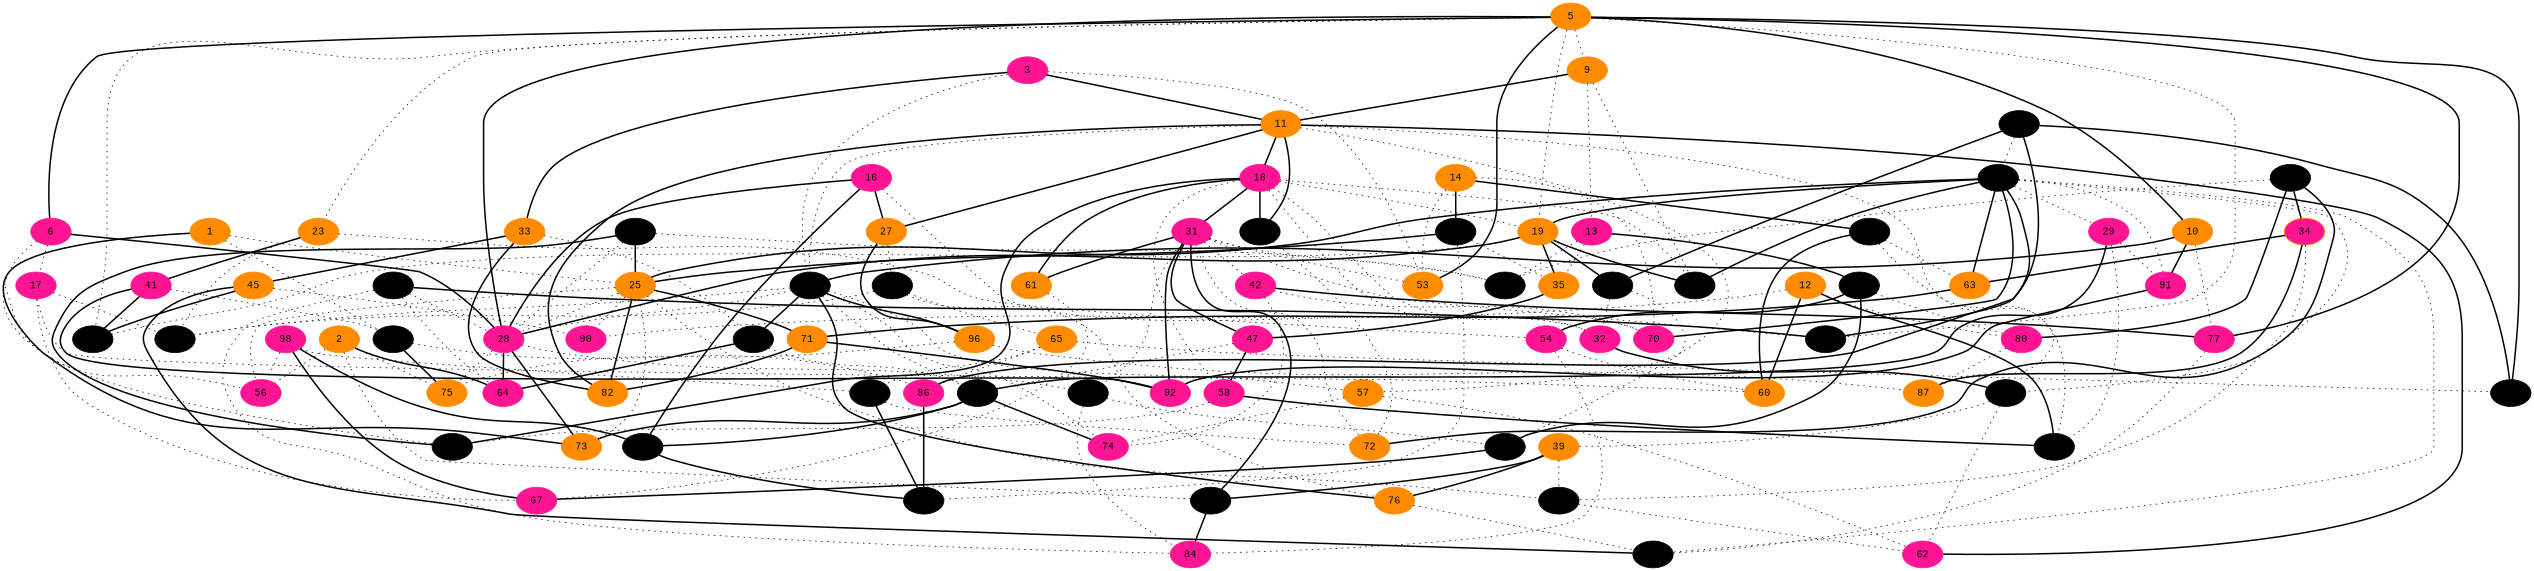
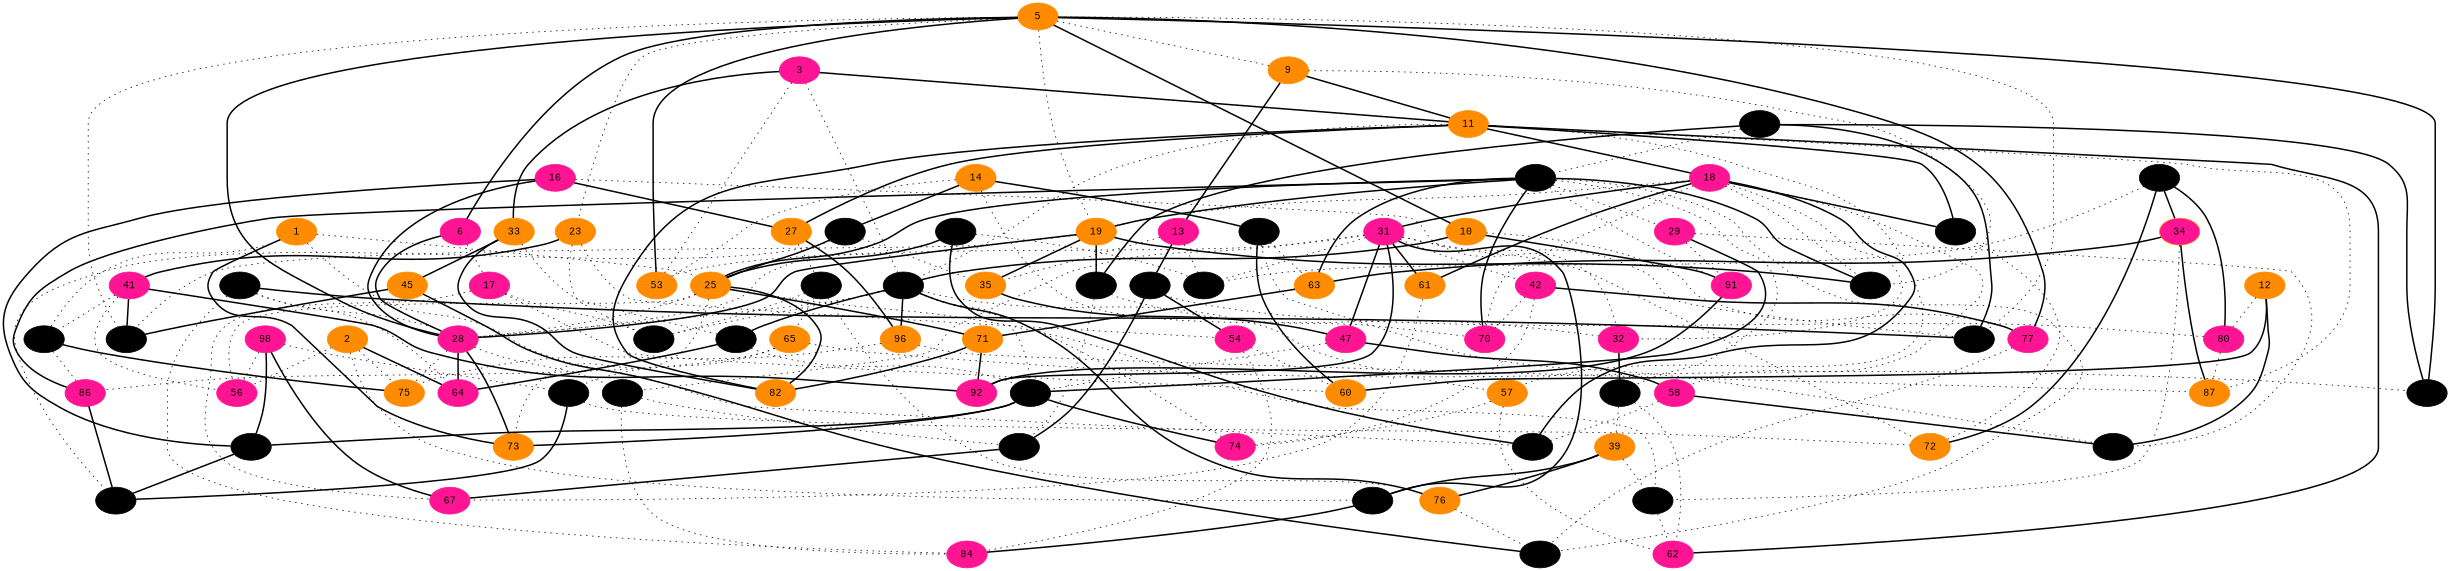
edge "9" -- "13": style dotted -> bold
node "90": removed
edge "6" -- "56": now "41" -- "56"
